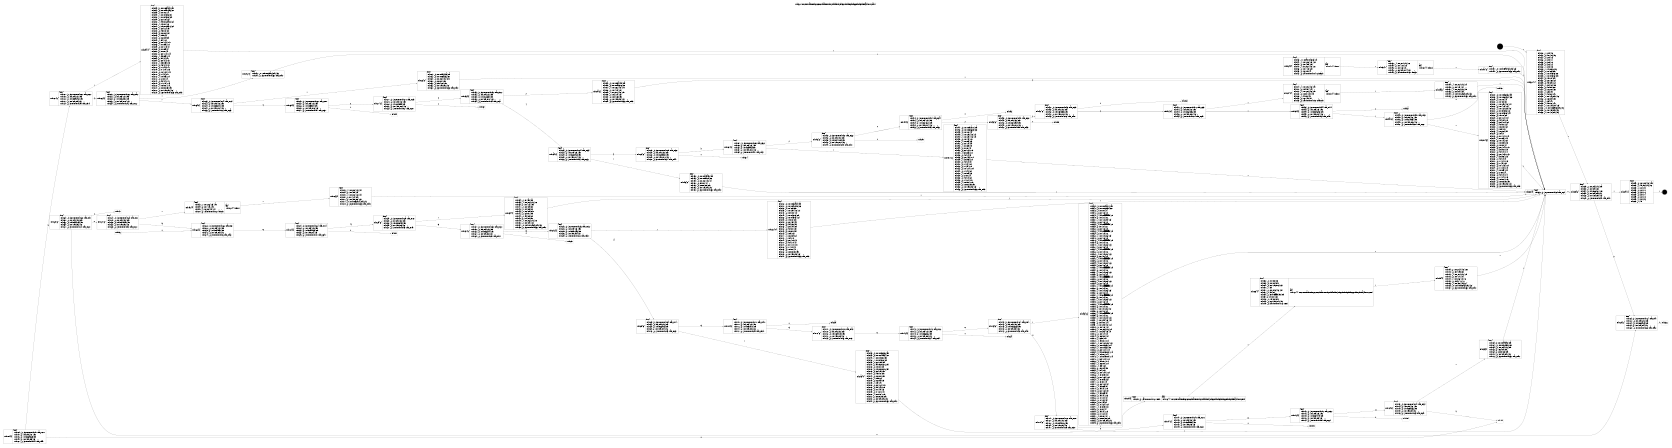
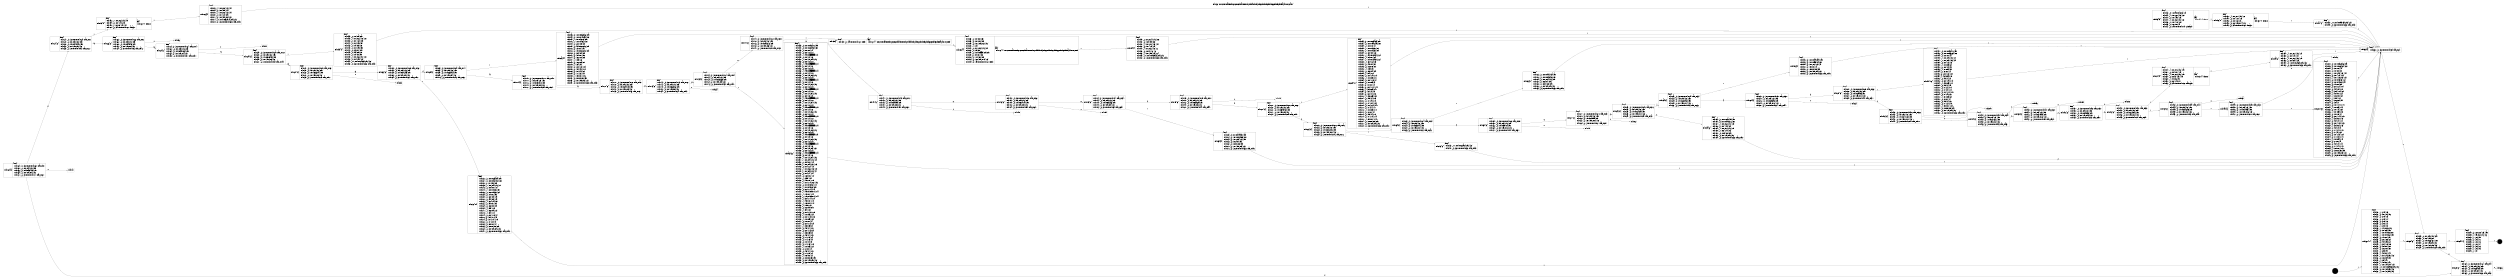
edge "0x401fc6" -> "0x401663 [28]": reversed
node "0x4022ad": removed
edge "0x4017cf [28]" -> "0x401f79": now "0x4017cf [28]" -> "0x4017eb [28]"
